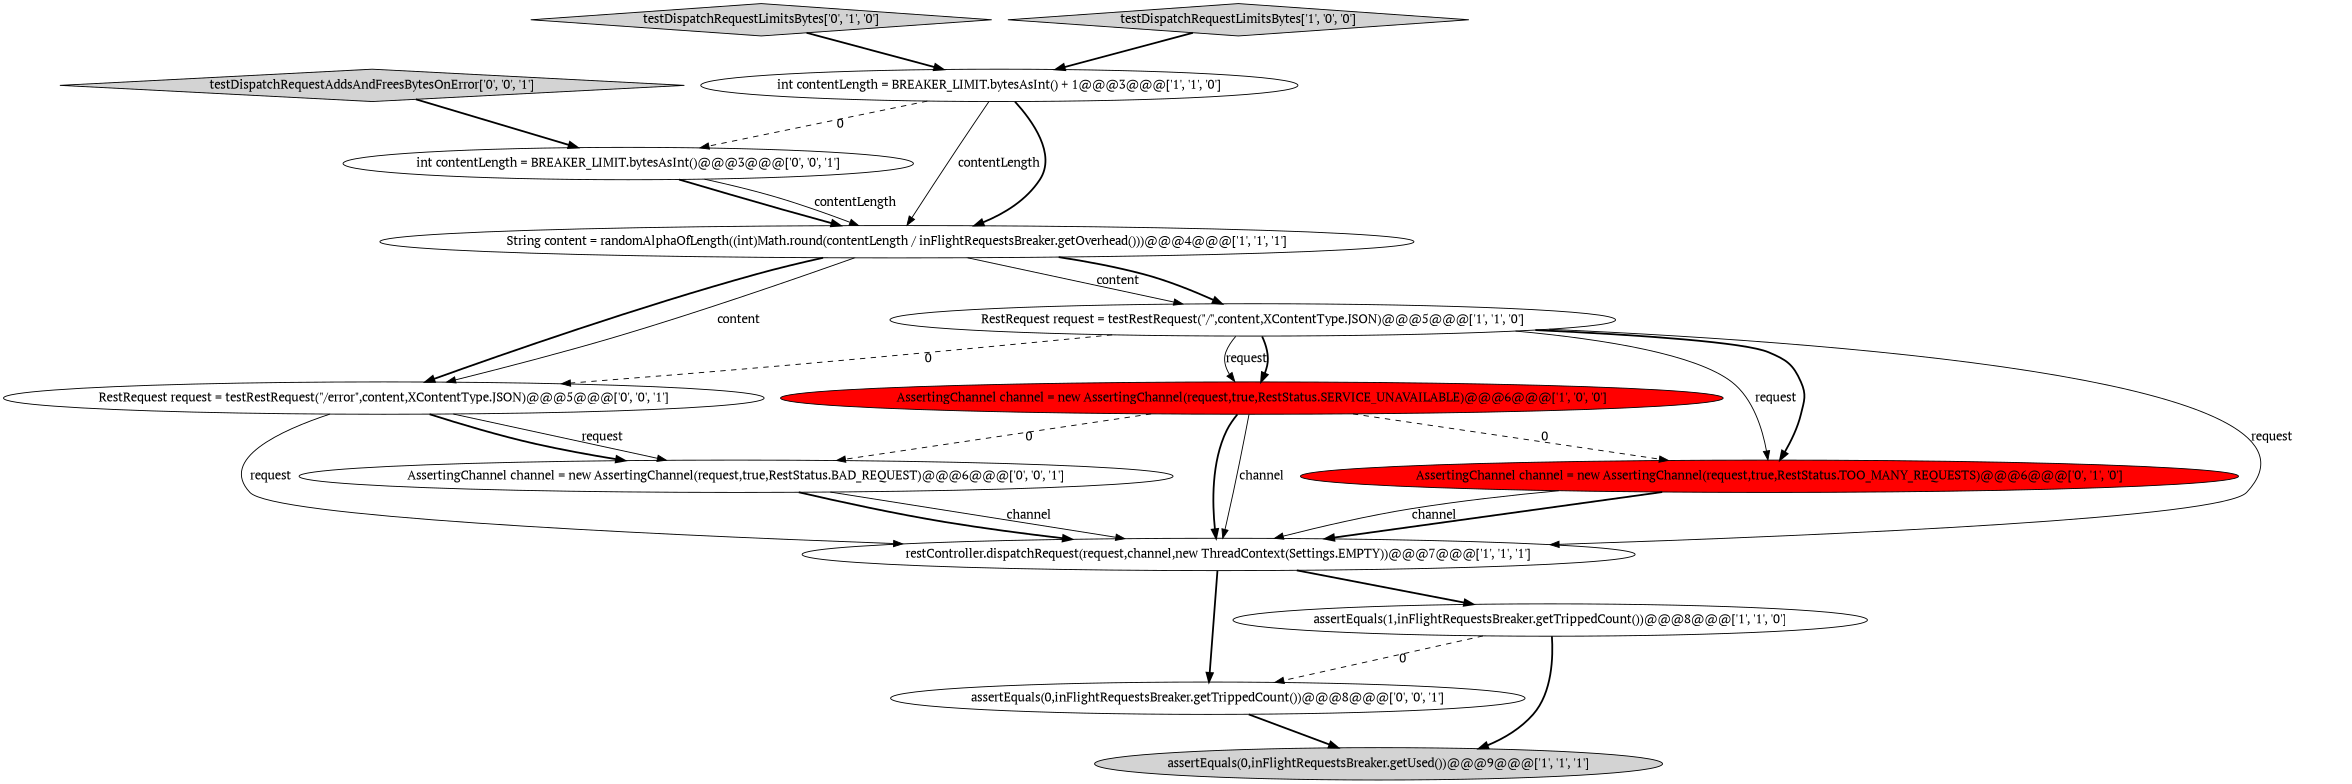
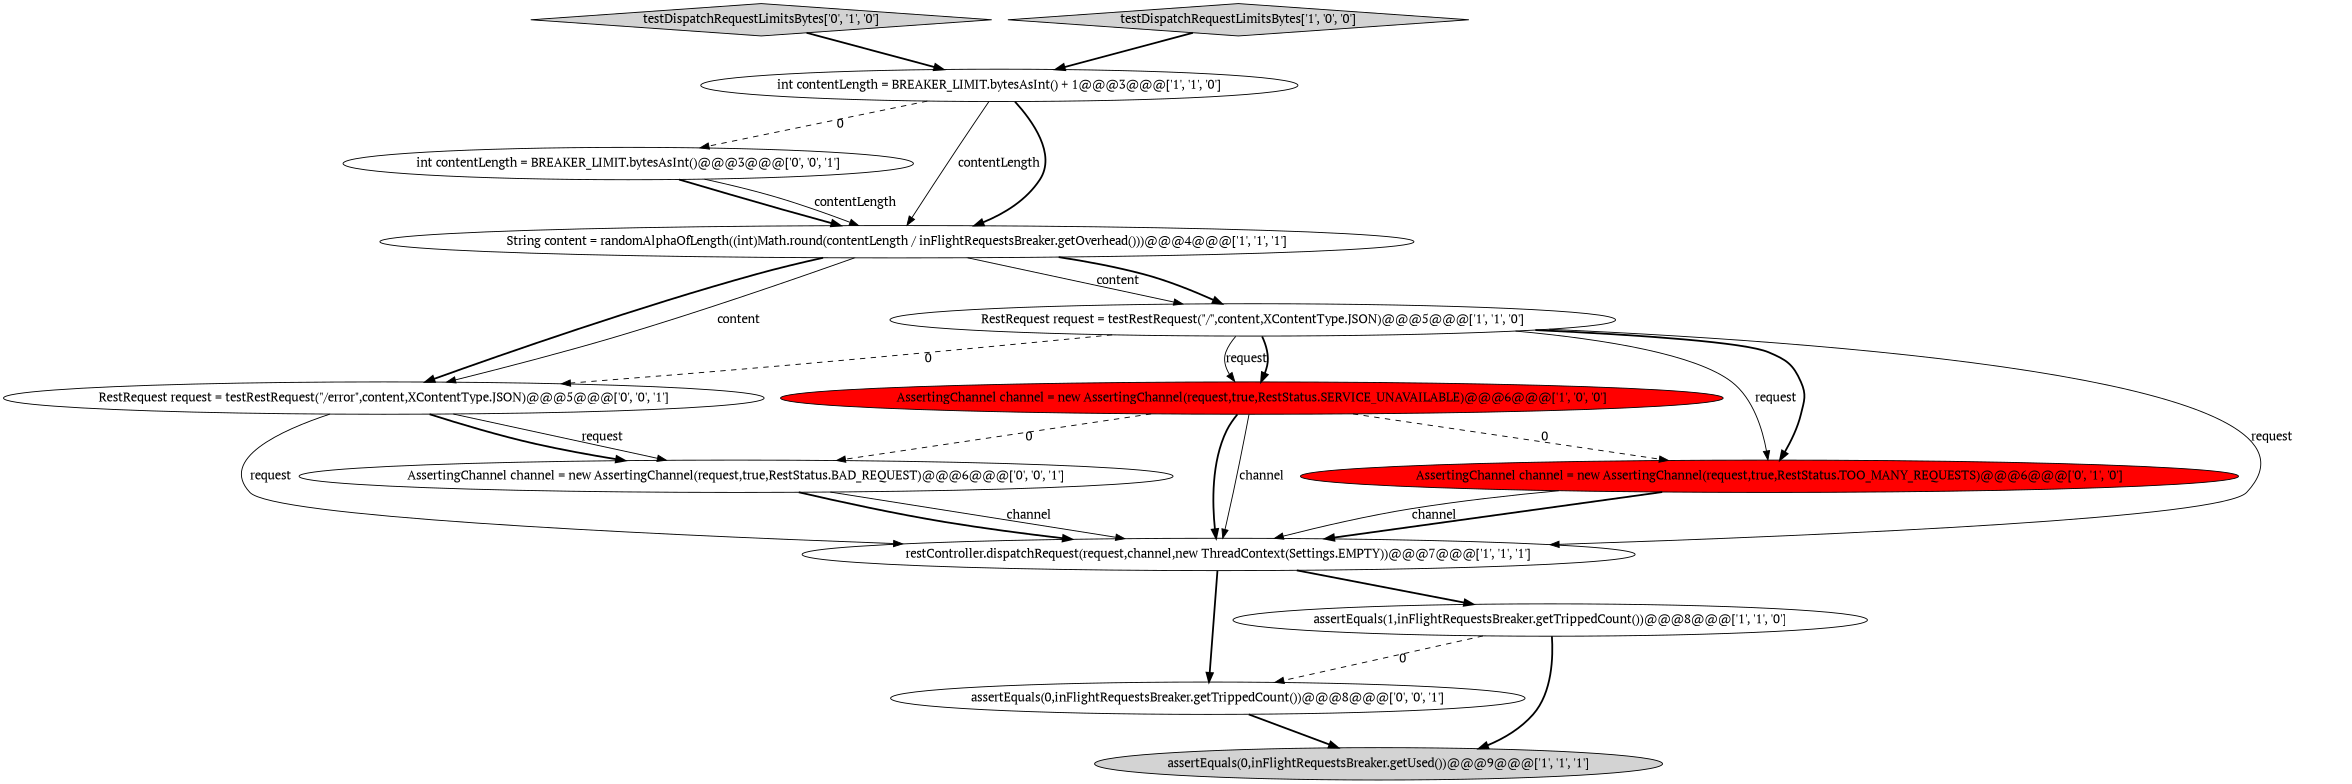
node "testDispatchRequestAddsAndFreesBytesOnError['0', '0', '1']": removed
